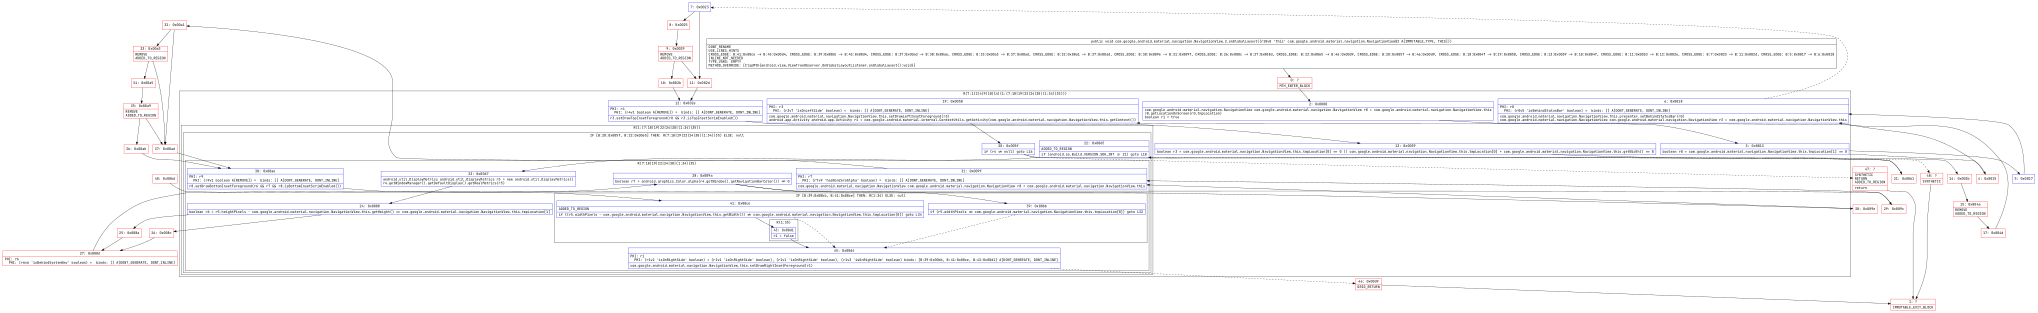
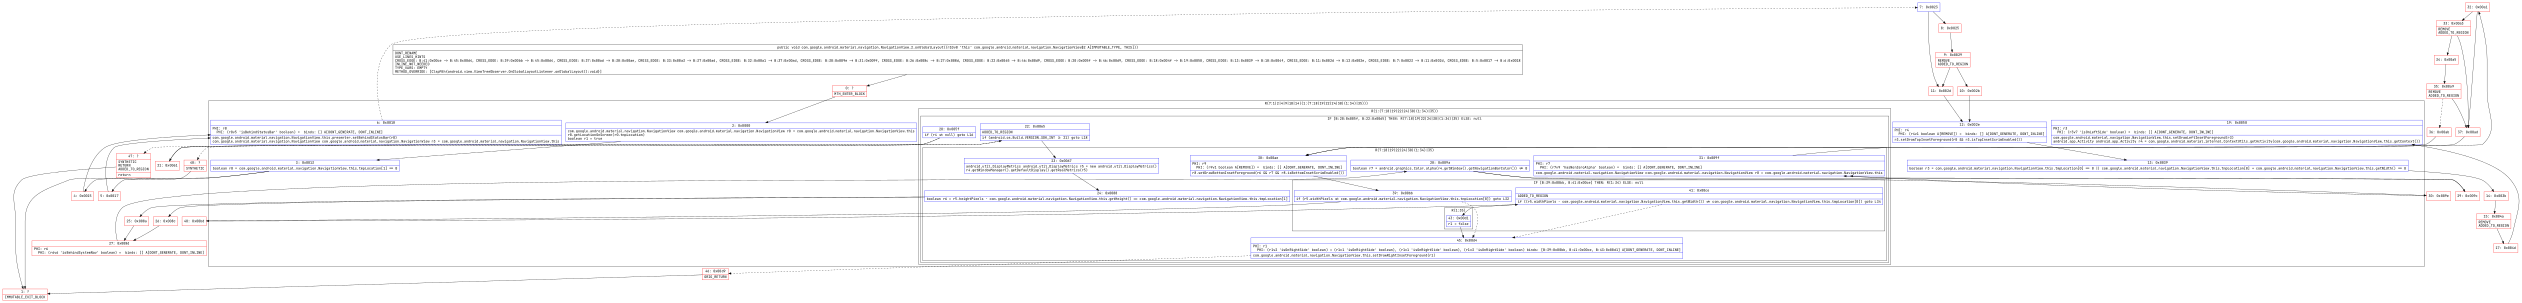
edge "35: 0x00a9" -> "36: 0x00ab": style solid -> dashed
edge "19: 0x0050" -> "20: 0x005f": removed
node "5: 0x0017": color blue -> red
edge "39: 0x00bb" -> "40: 0x00bd": added
